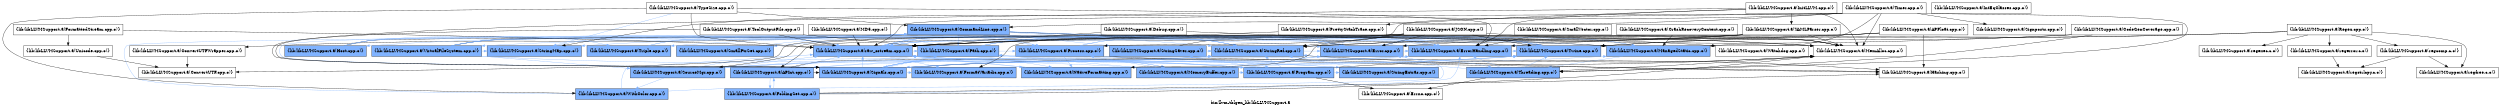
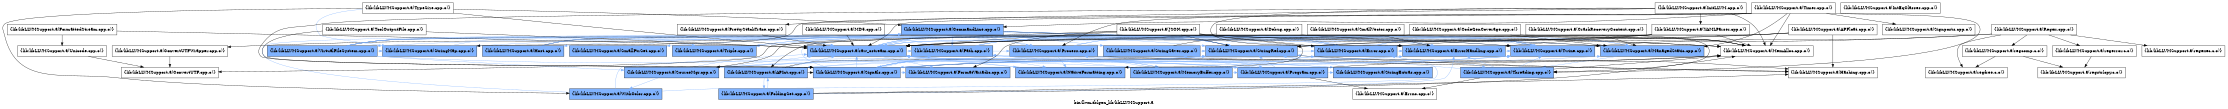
edge "{lib/libLLVMSupport.a(TypeSize.cpp.o)}" -> "{lib/libLLVMSupport.a(ErrorHandling.cpp.o)}": removed
edge "{lib/libLLVMSupport.a(CodeGenCoverage.cpp.o)}" -> "{lib/libLLVMSupport.a(Twine.cpp.o)}": now "{lib/libLLVMSupport.a(CodeGenCoverage.cpp.o)}" -> "{lib/libLLVMSupport.a(ManagedStatic.cpp.o)}"
edge "{lib/libLLVMSupport.a(ToolOutputFile.cpp.o)}" -> "{lib/libLLVMSupport.a(Path.cpp.o)}": removed
node "{lib/libLLVMSupport.a(Watchdog.cpp.o)}": removed
